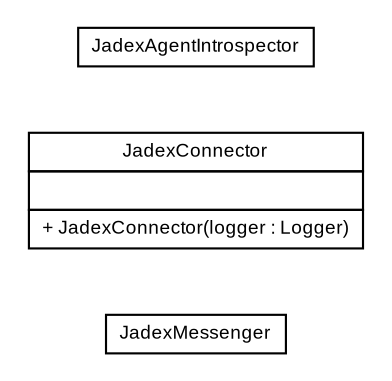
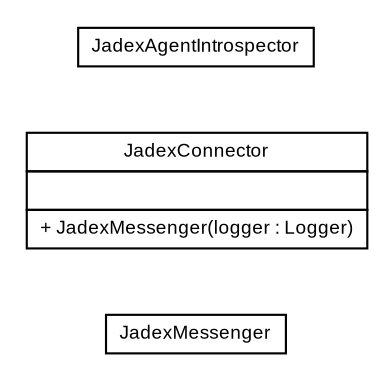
node "JadexConnector": text "+ JadexConnector(logger : Logger)" -> "+ JadexMessenger(logger : Logger)"
